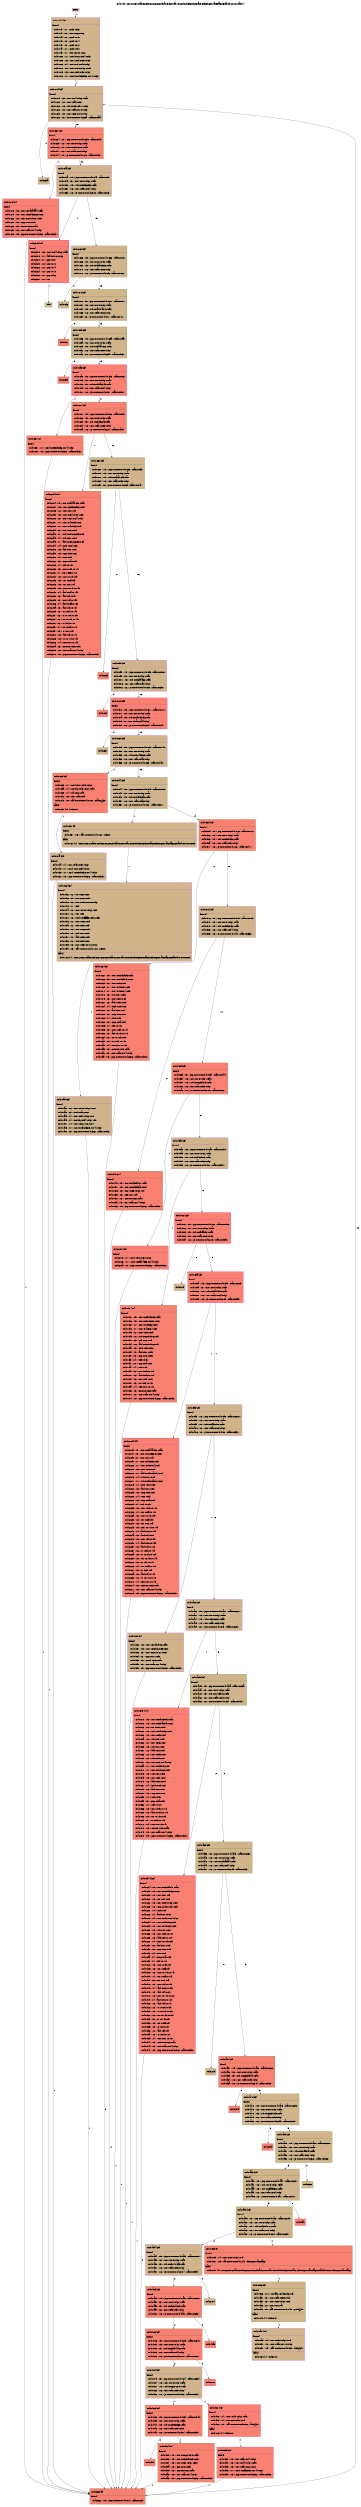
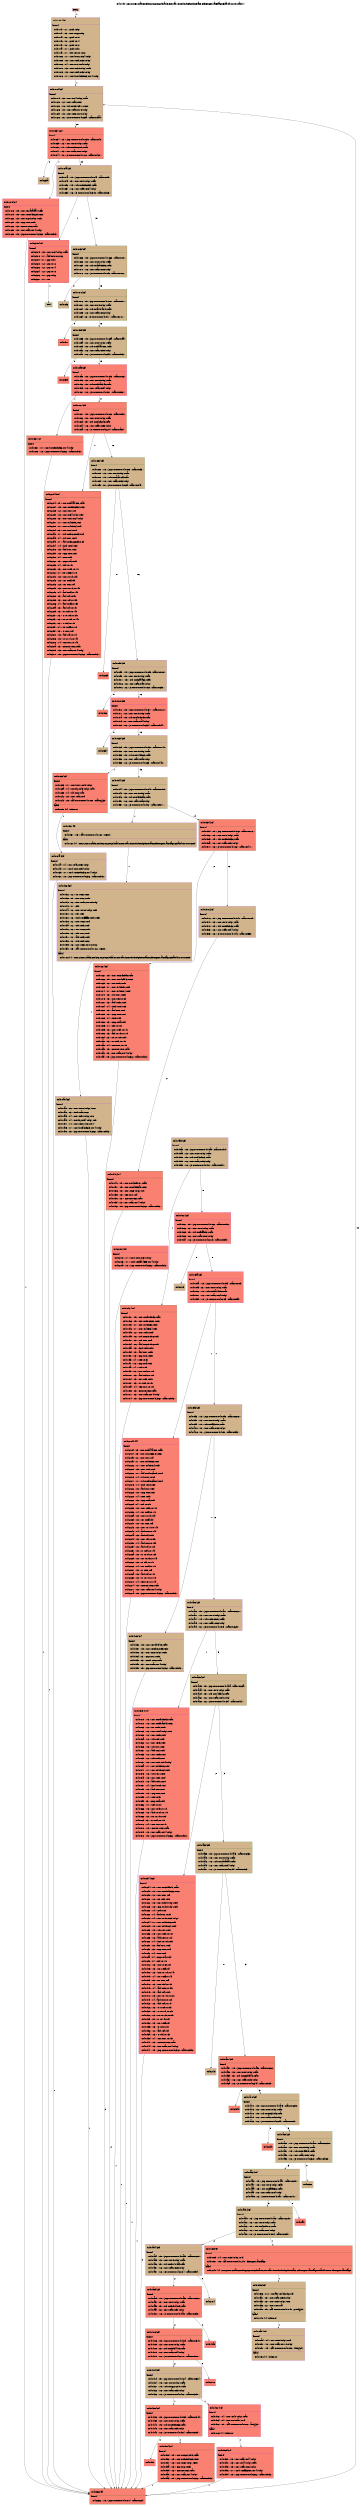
edge "0x40181d [23]" -> "0x40239a": now "0x401834 [22]" -> "0x40239a"
node "0x40198f [25]": removed
